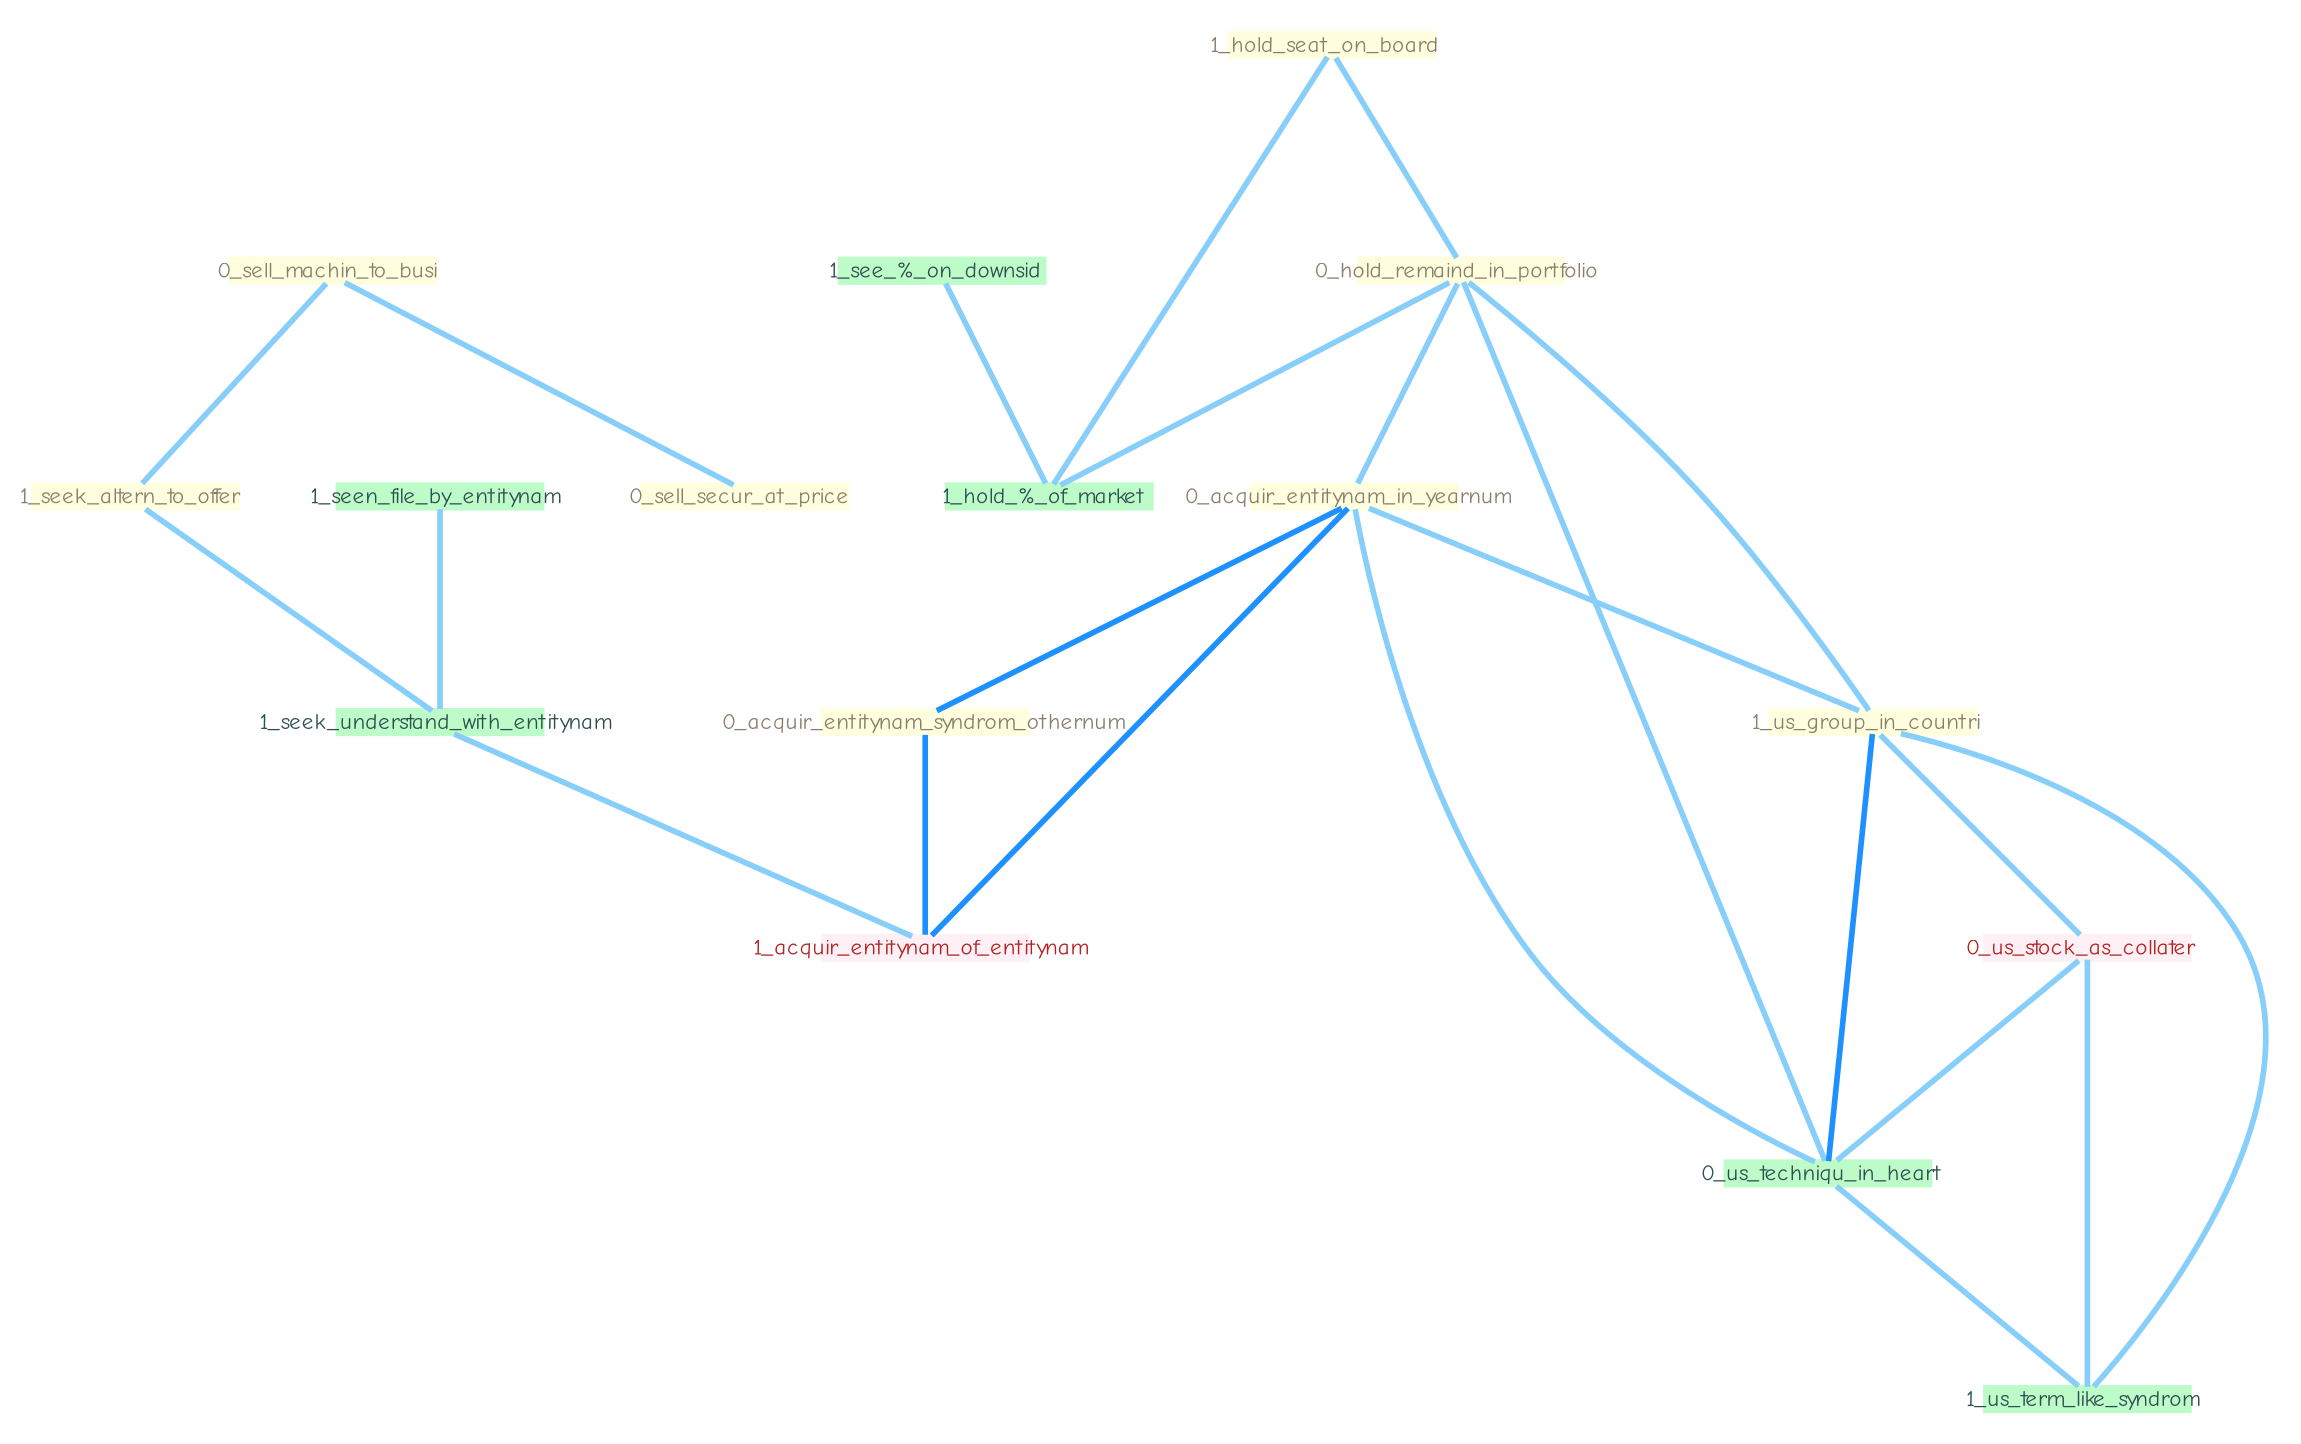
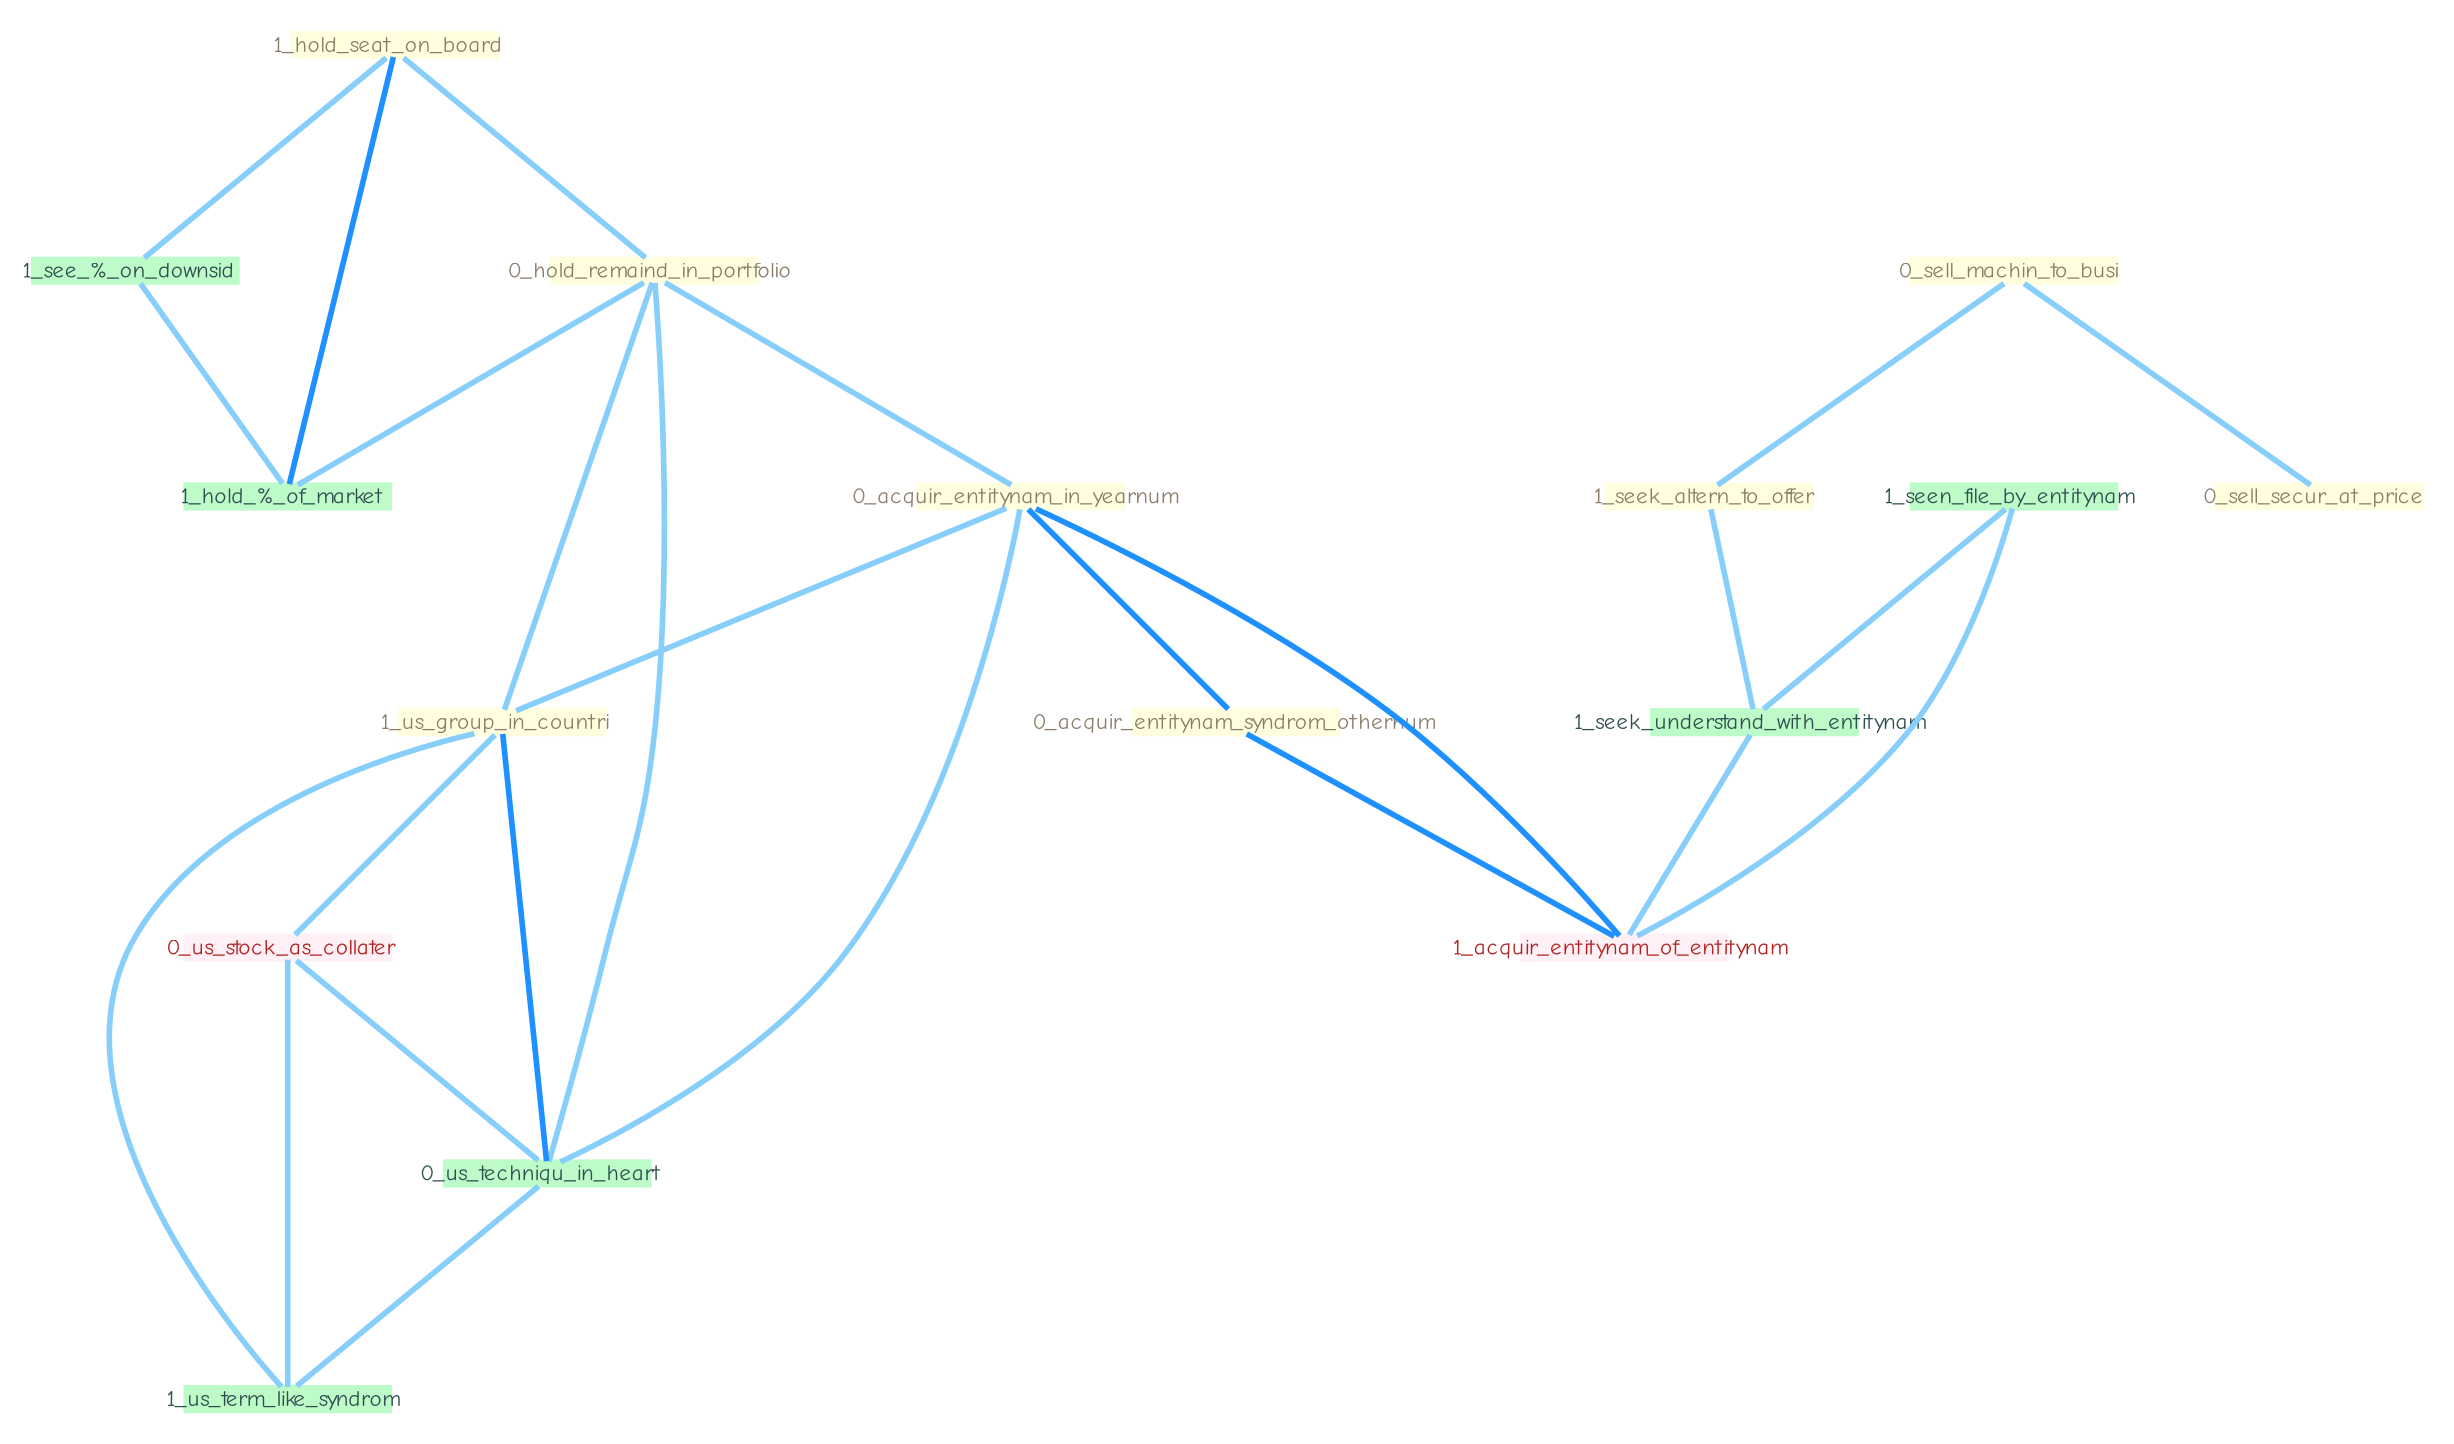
edge "1_hold_seat_on_board" -- "1_see_%_on_downsid": added
edge "1_hold_seat_on_board" -- "1_hold_%_of_market": color #87cefa -> #1e90ff
edge "1_seen_file_by_entitynam" -- "1_acquir_entitynam_of_entitynam": added
